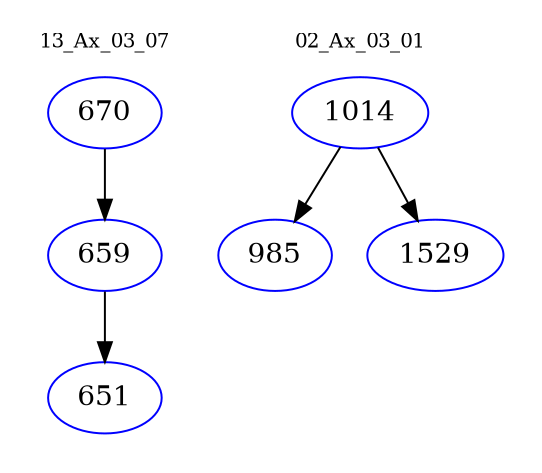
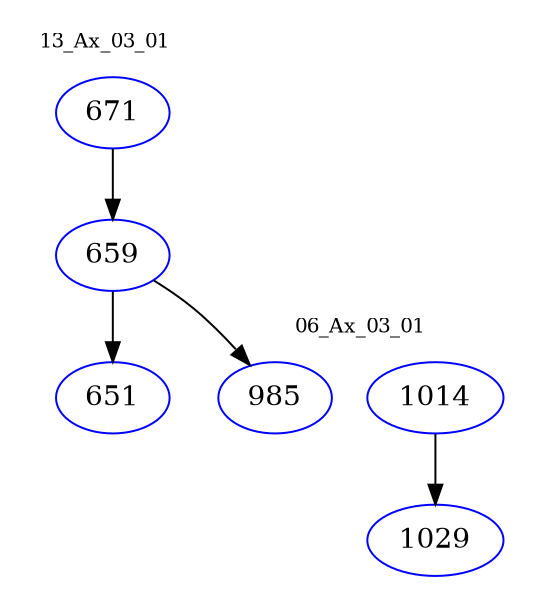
cluster "13_Ax_03_07": label "13_Ax_03_07" -> "13_Ax_03_01"
cluster "02_Ax_03_01": label "02_Ax_03_01" -> "06_Ax_03_01"
node "670": label "670" -> "671"
edge "1014" -> "985": now "659" -> "985"
node "1529": label "1529" -> "1029"
